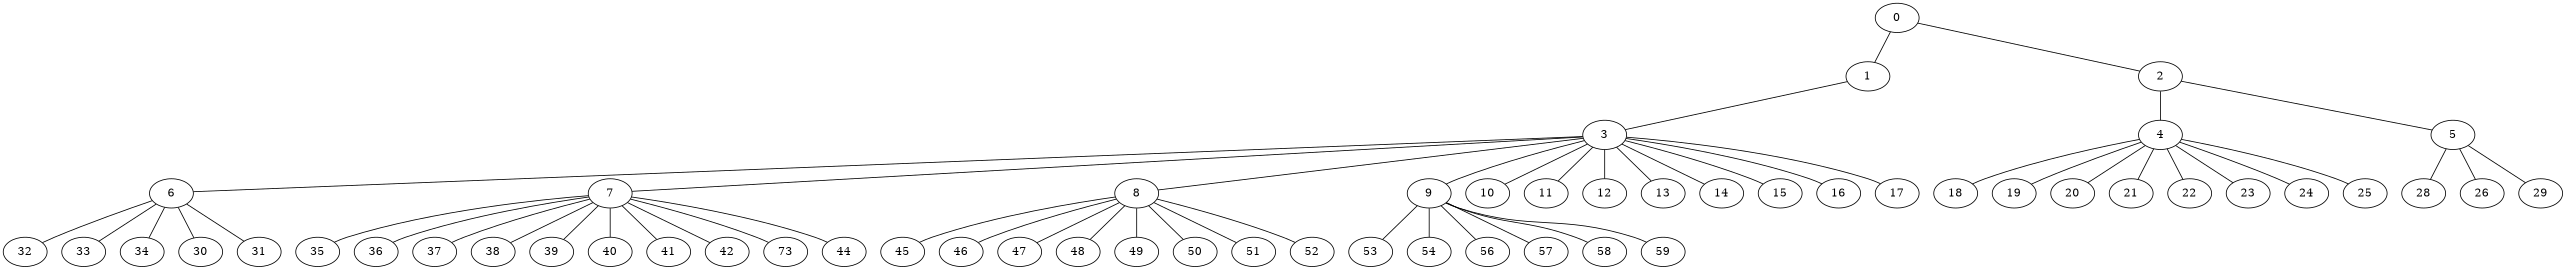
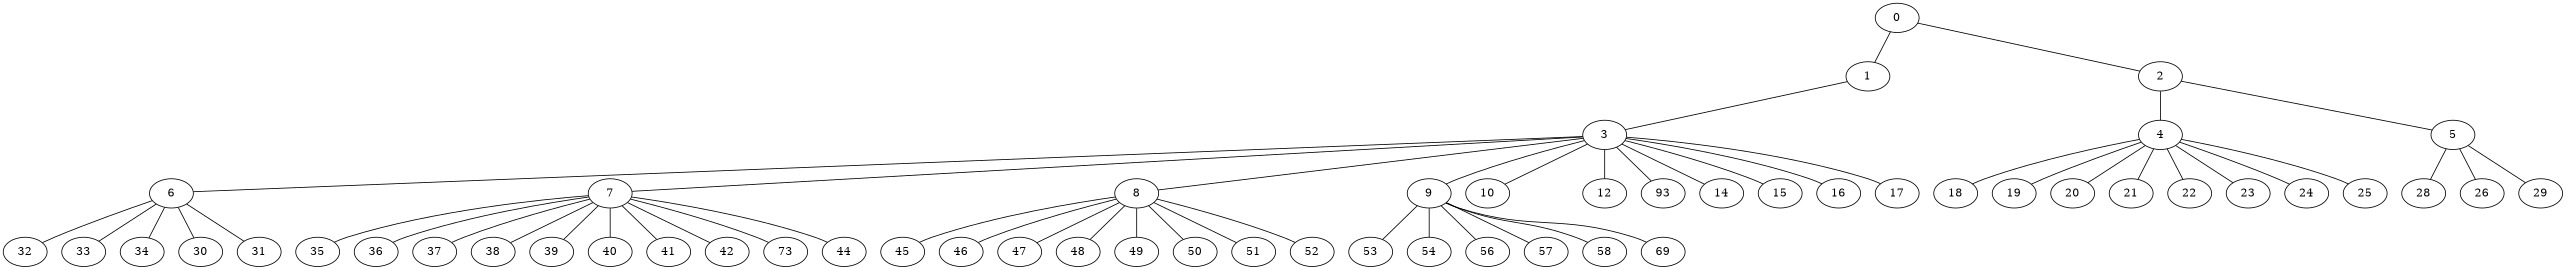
node "11": removed
node "13": label "13" -> "93"
node "59": label "59" -> "69"
